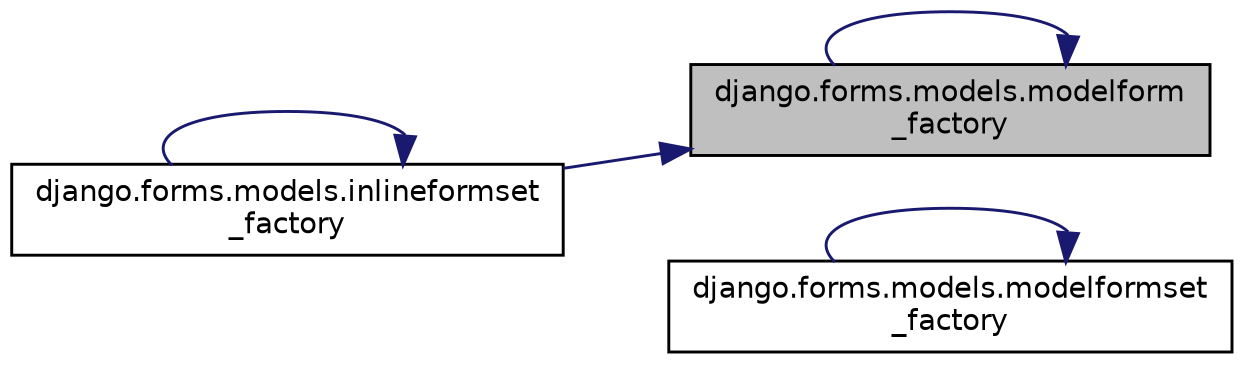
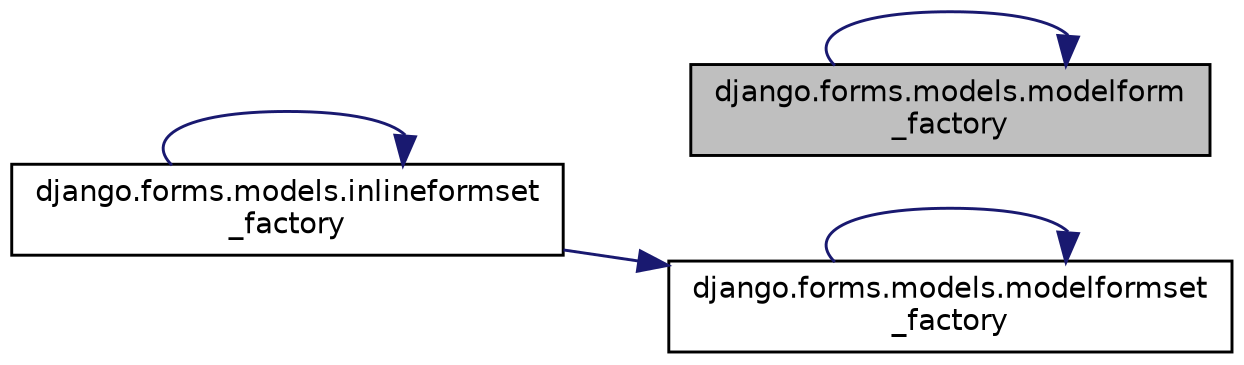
edge "django.forms.models.inlineformset _factory" -> "django.forms.models.modelform _factory": now "django.forms.models.inlineformset _factory" -> "django.forms.models.modelformset _factory"
